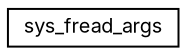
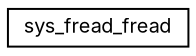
node "sys_fread_args": label "sys_fread_args" -> "sys_fread_fread"
